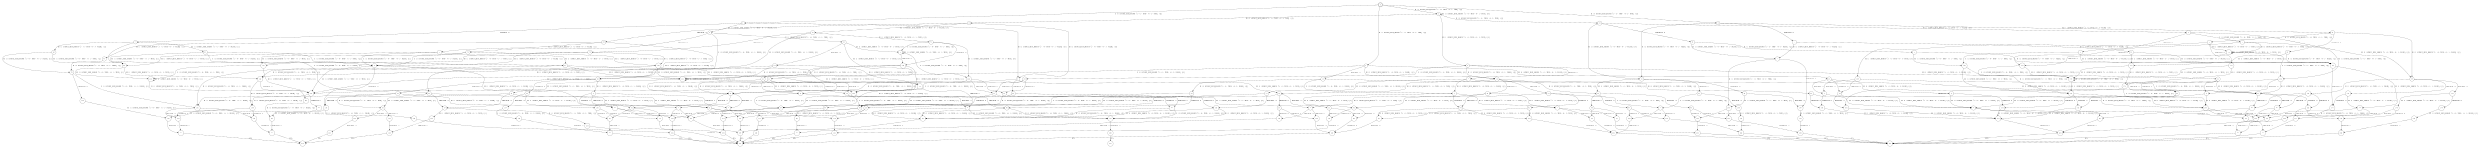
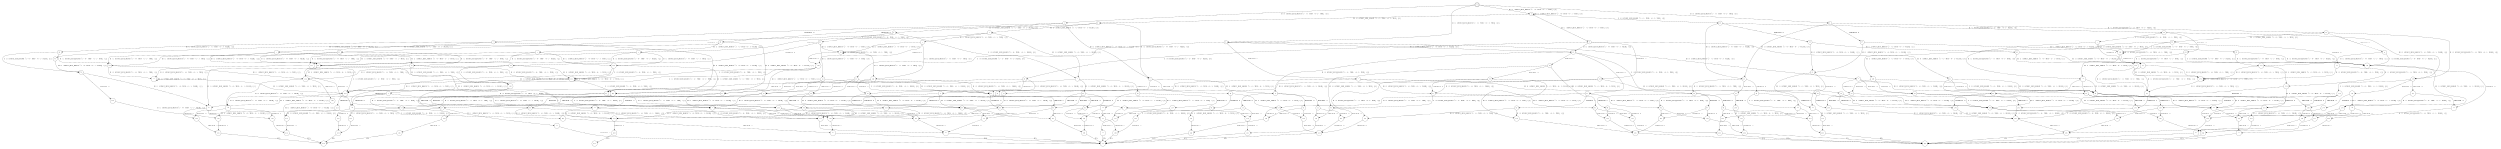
edge "41" -> "94": reversed
